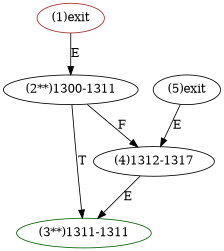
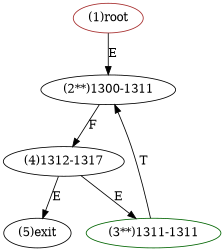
node "(1)exit": label "(1)exit" -> "(1)root"
edge "(5)exit" -> "(4)1312-1317": reversed
edge "(2**)1300-1311" -> "(3**)1311-1311": reversed
